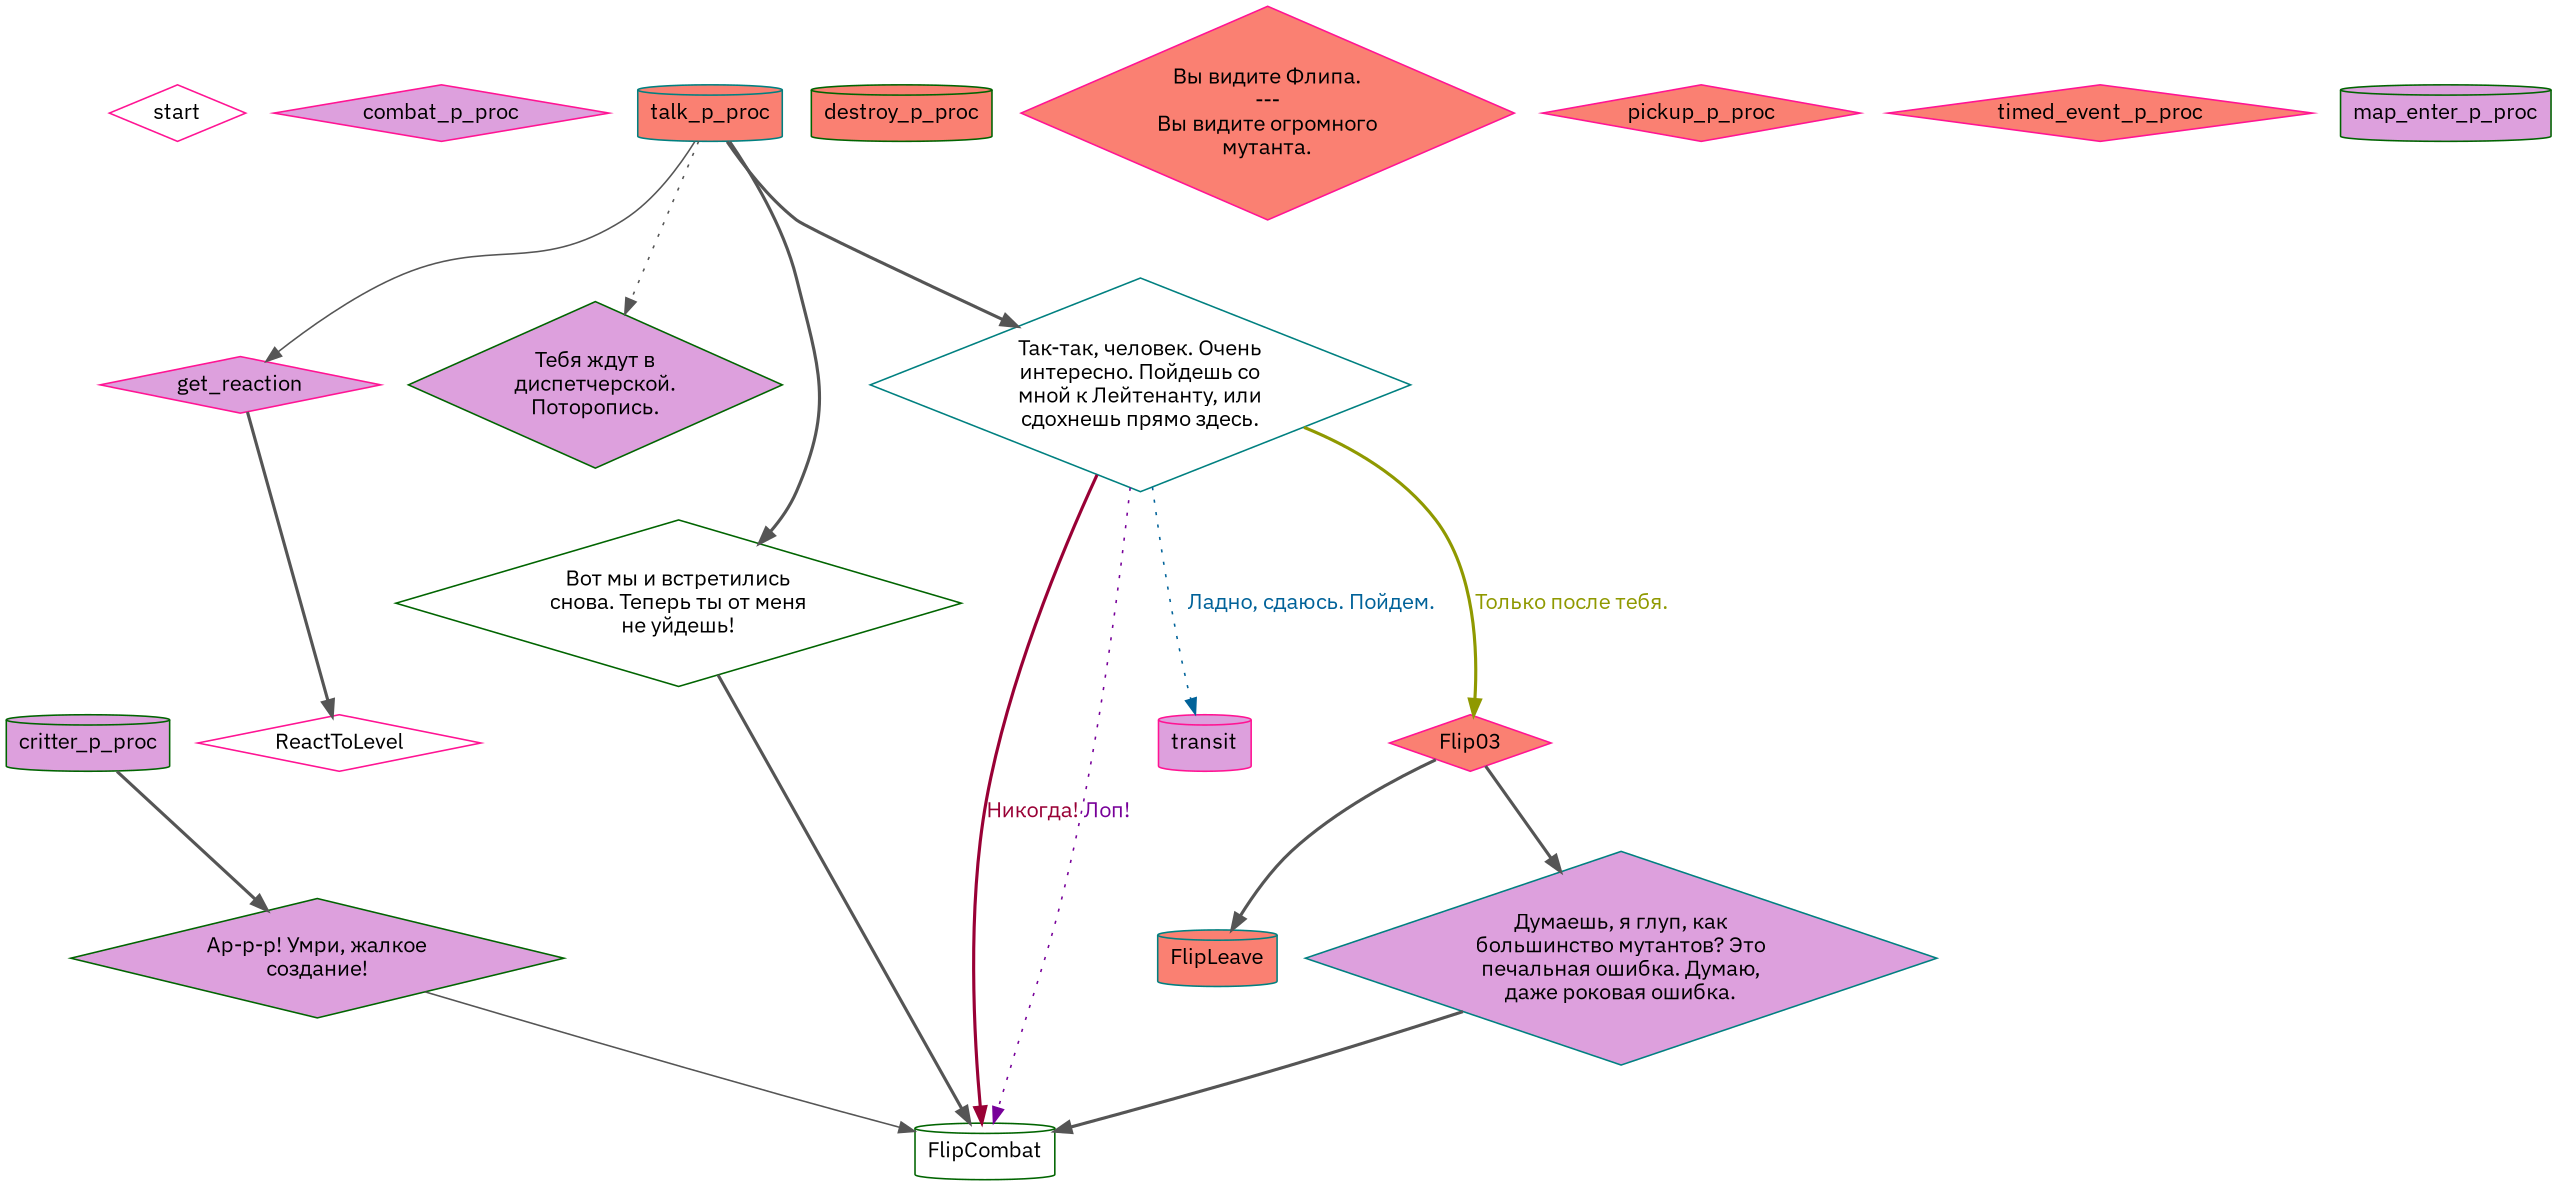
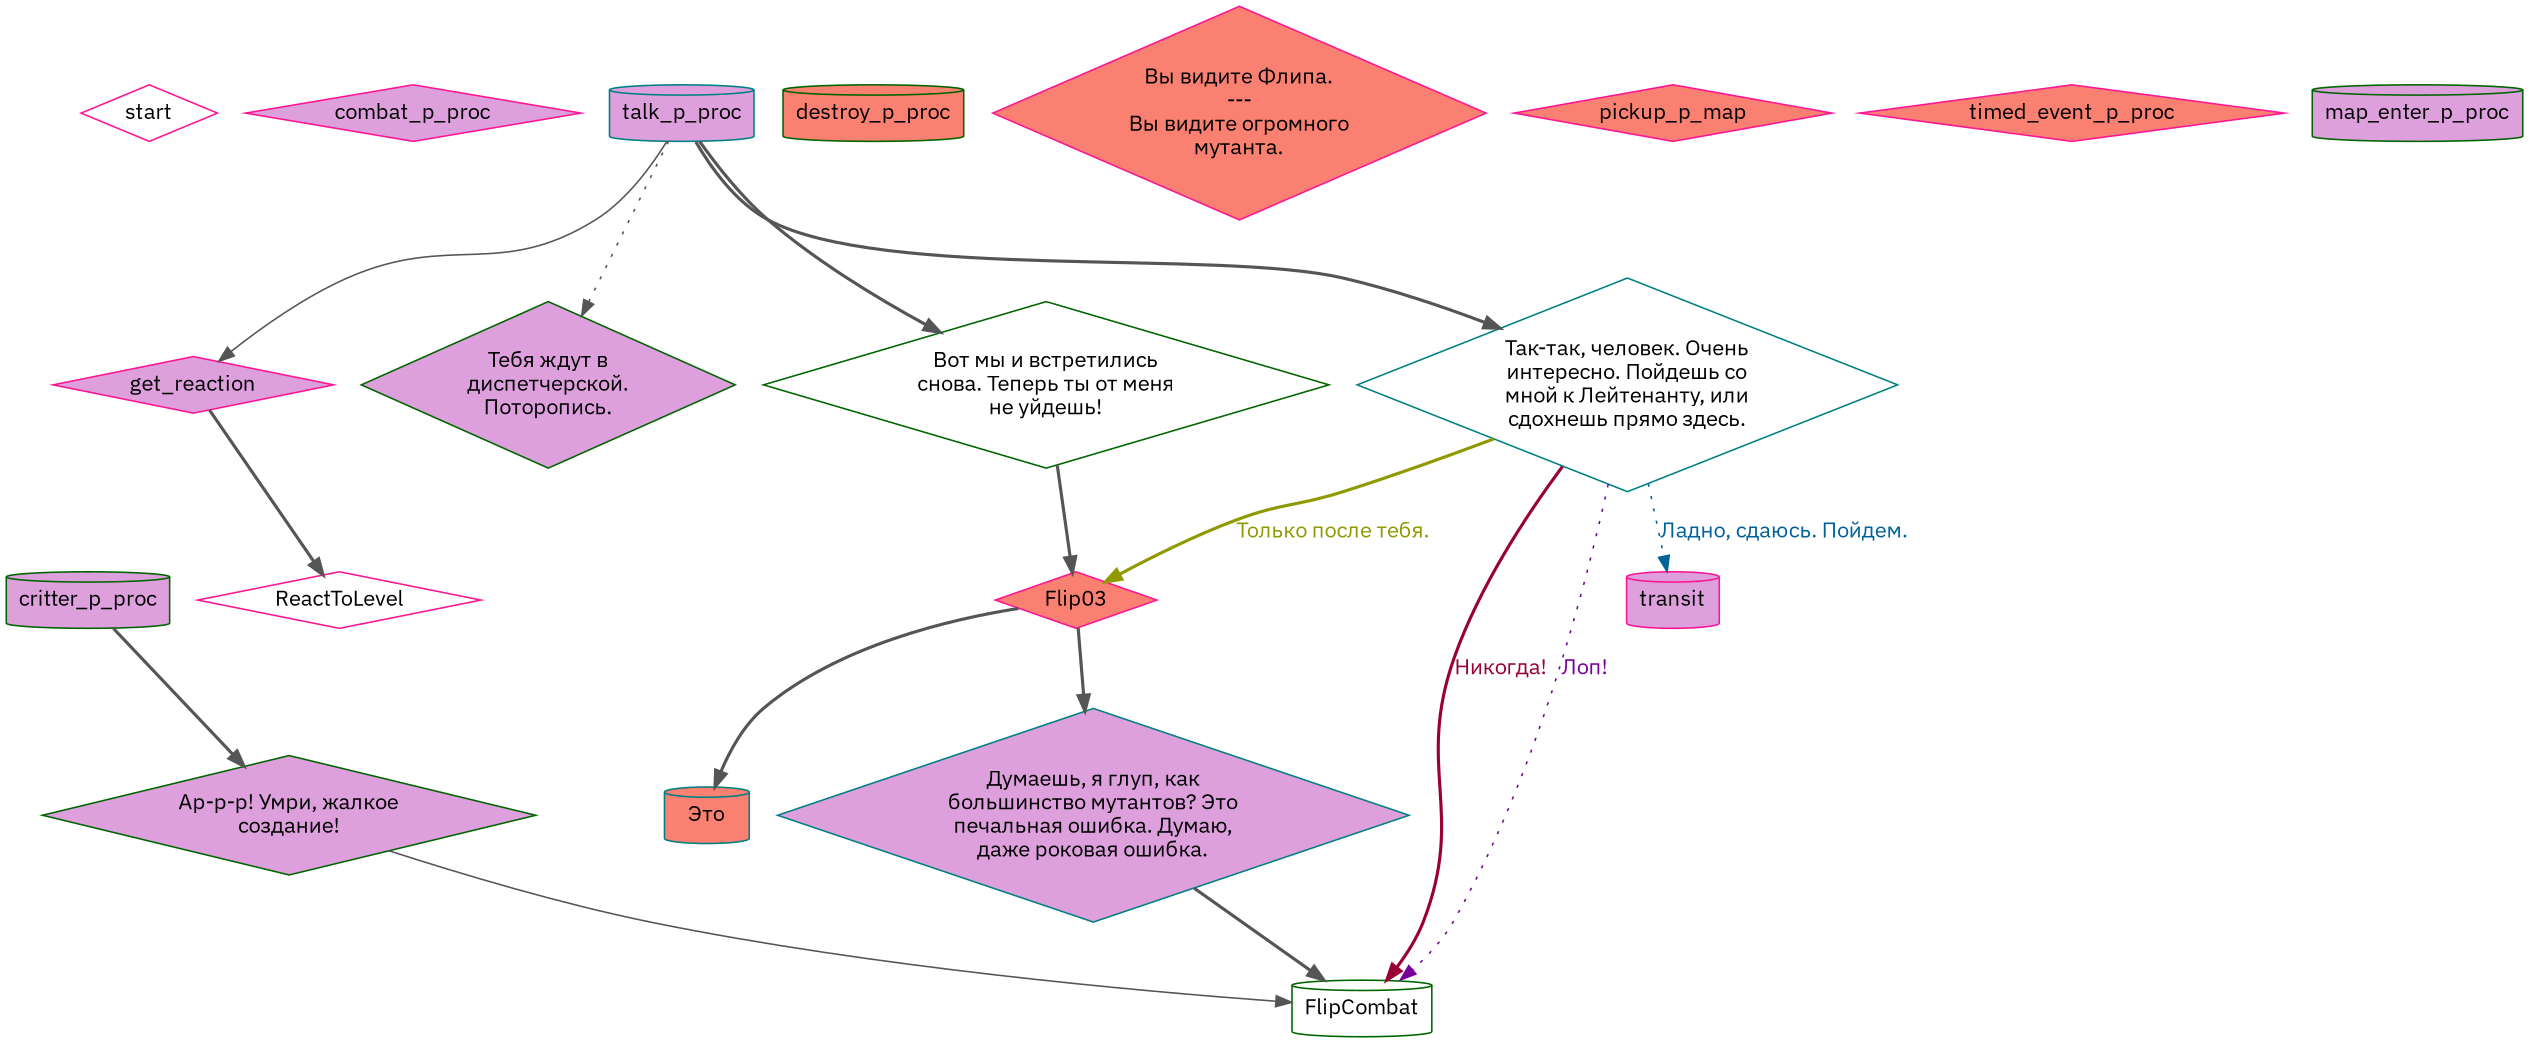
node "talk_p_proc": fillcolor salmon -> plum
node "pickup_p_proc": label "pickup_p_proc" -> "pickup_p_map"
edge "Вот мы и встретились снова. Теперь ты от меня не уйдешь!" -> "FlipCombat": now "Вот мы и встретились снова. Теперь ты от меня не уйдешь!" -> "Flip03"
node "FlipLeave": label "FlipLeave" -> "Это"
